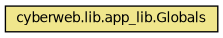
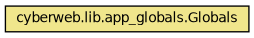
node "cyberweb.lib.app_lib.Globals": label "cyberweb.lib.app_lib.Globals" -> "cyberweb.lib.app_globals.Globals"
